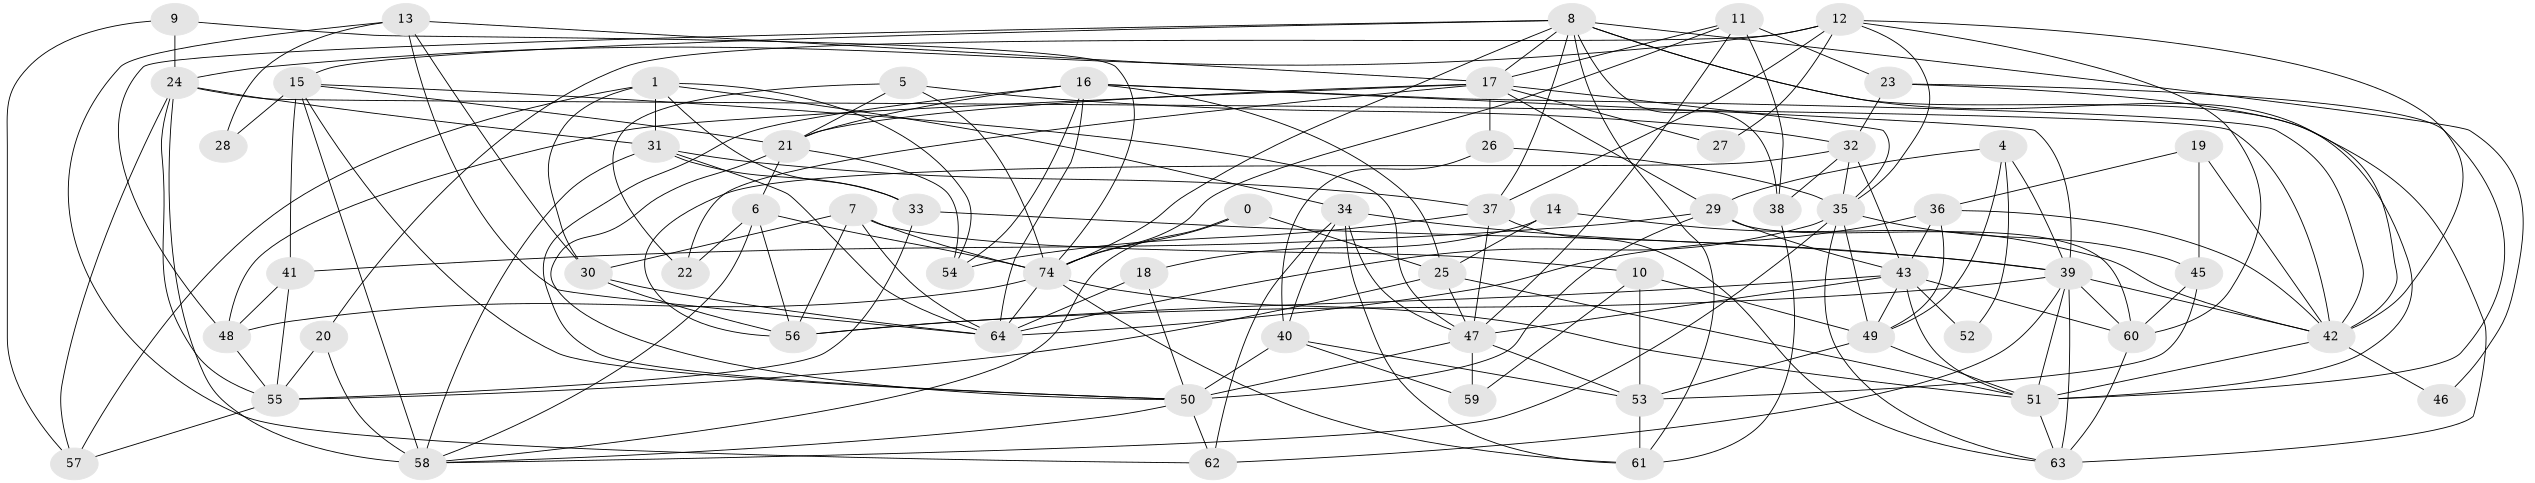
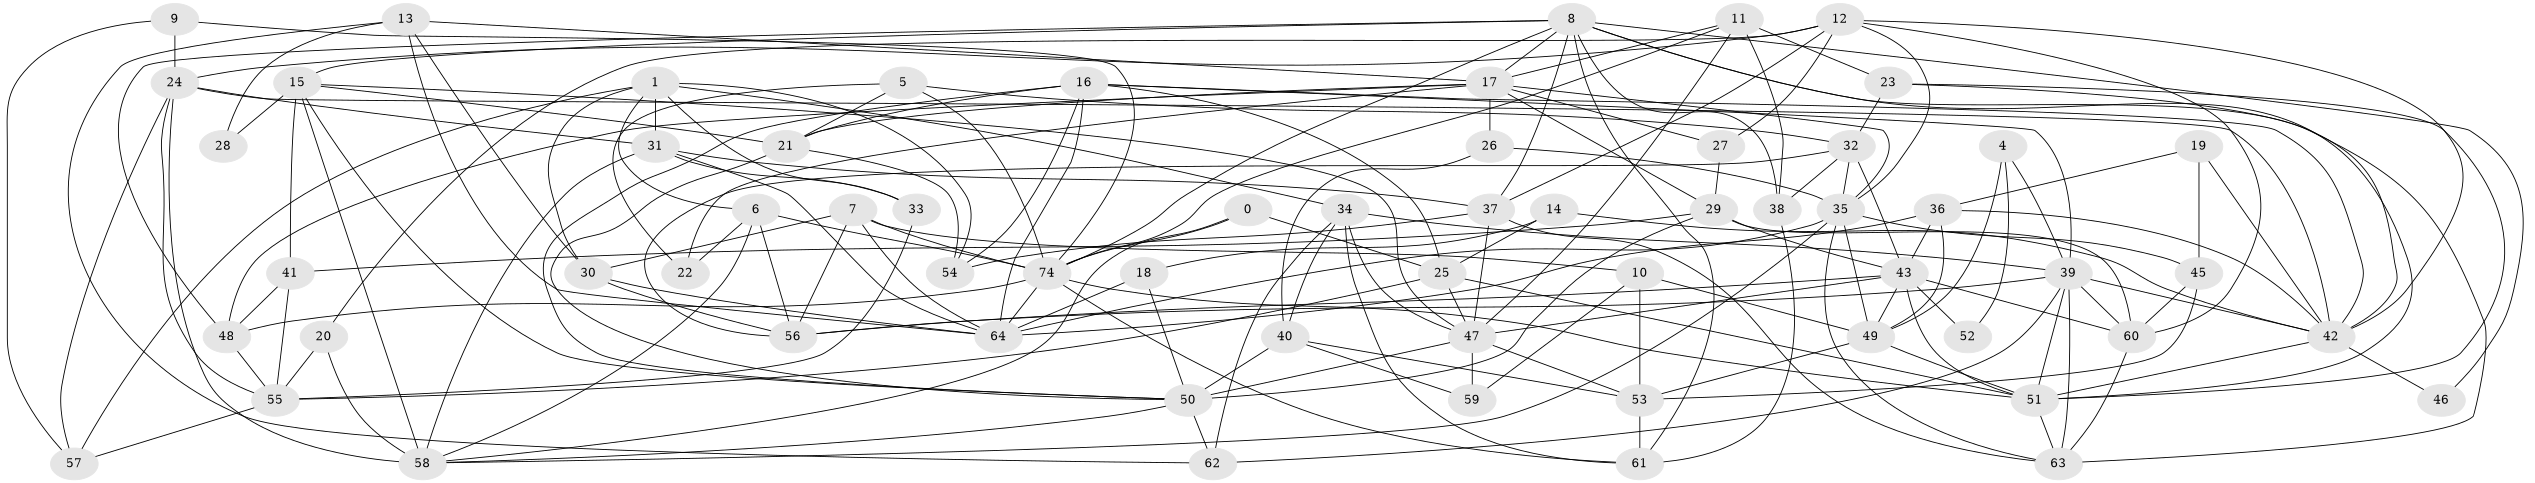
edge "4" -- "29": now "27" -- "29"
edge "21" -- "6": now "1" -- "6"
edge "33" -- "39": removed
